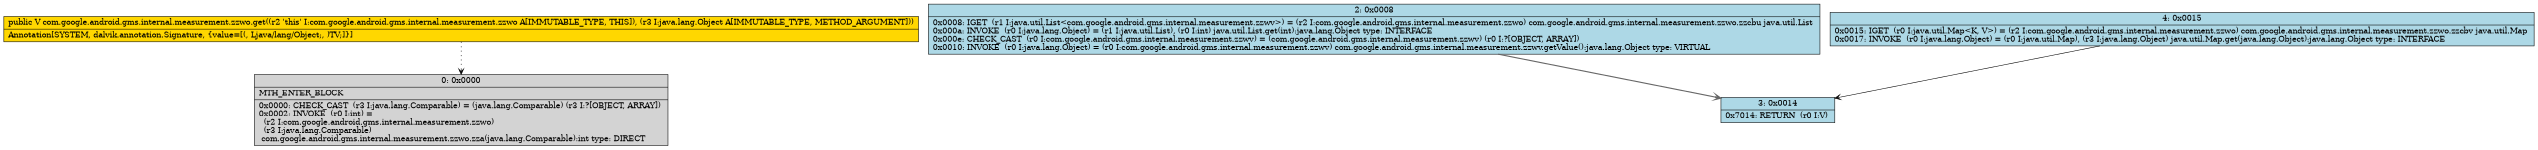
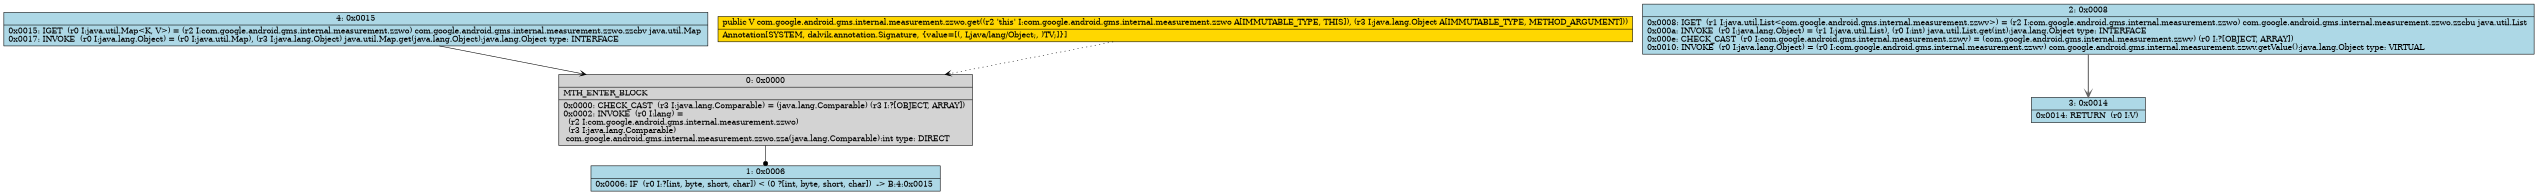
edge "4: 0x0015" -> "3: 0x0014": now "4: 0x0015" -> "0: 0x0000"
node "0: 0x0000": text "0x0002: INVOKE  (r0 I:int) =" -> "0x0002: INVOKE  (r0 I:lang) ="
node "3: 0x0014": text "0x7014: RETURN  (r0 I:V)" -> "0x0014: RETURN  (r0 I:V)"
node "1: 0x0006": added
